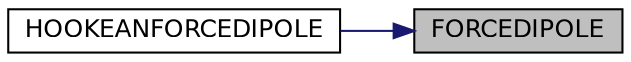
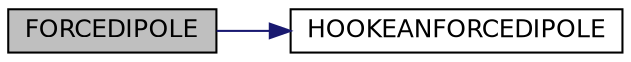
edge "HOOKEANFORCEDIPOLE" -> "FORCEDIPOLE": reversed
